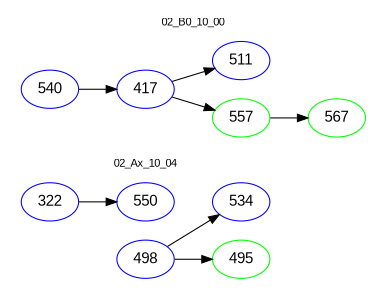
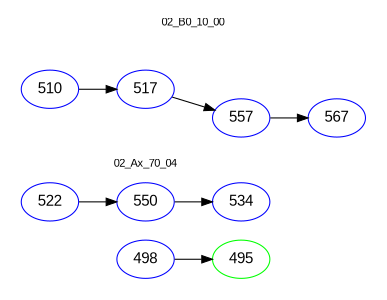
node "511": removed
node "540": label "540" -> "510"
node "417": label "417" -> "517"
node "557": color green -> blue
node "567": color green -> blue
cluster "02_Ax_10_04": label "02_Ax_10_04" -> "02_Ax_70_04"
node "322": label "322" -> "522"
edge "498" -> "534": now "550" -> "534"
